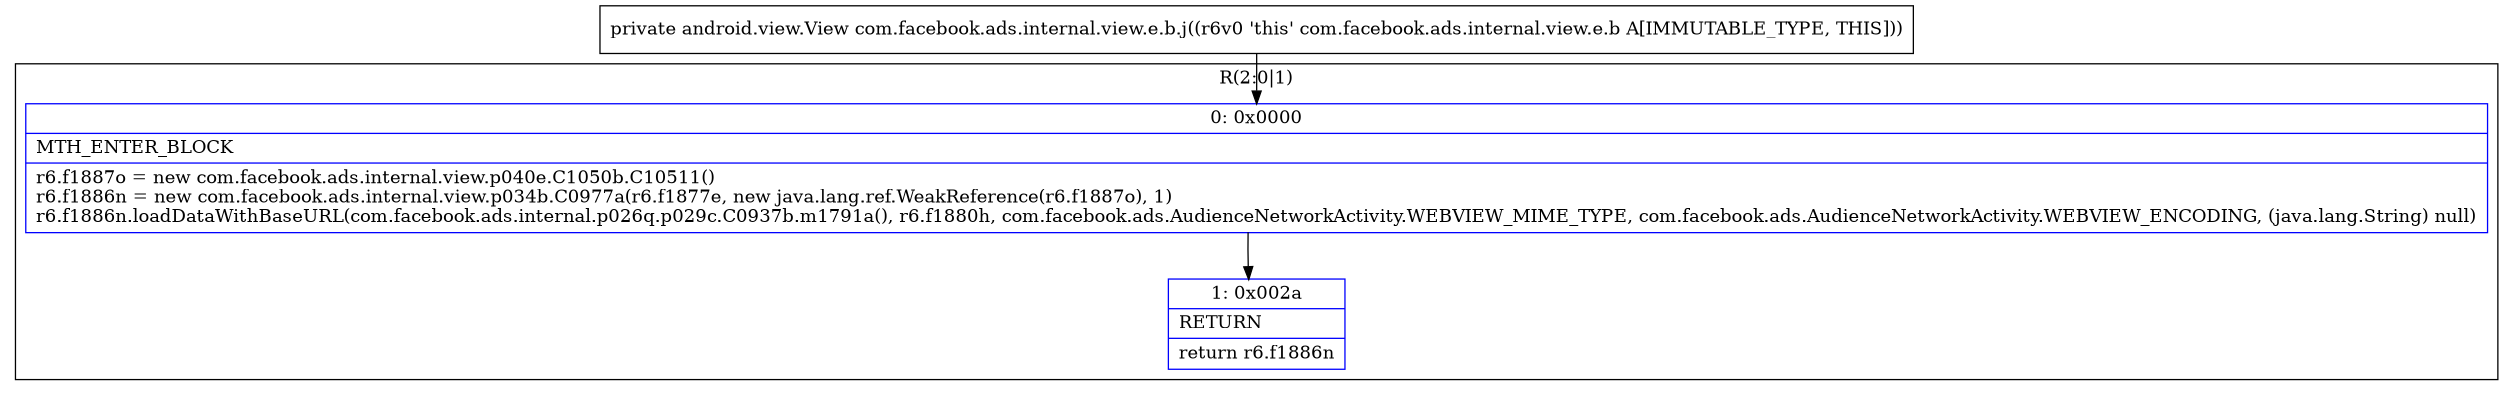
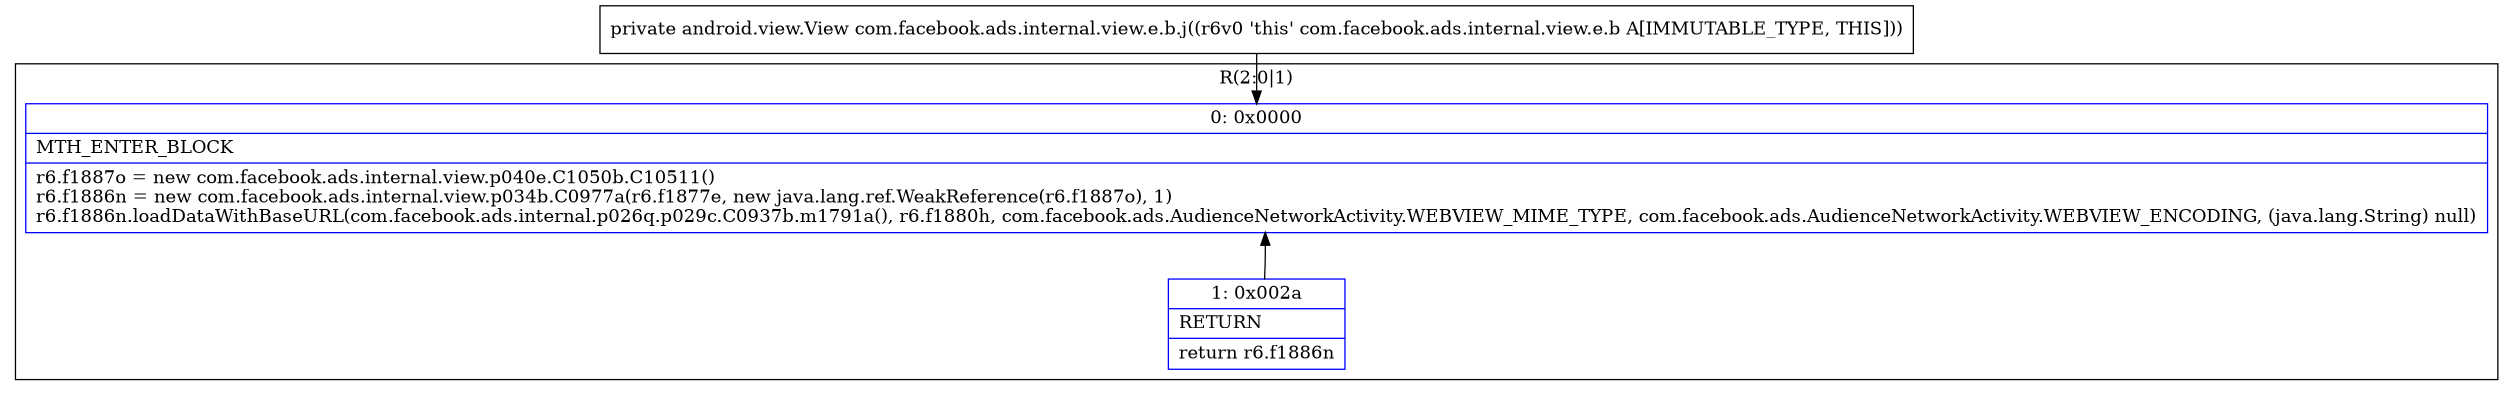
edge "0: 0x0000" -> "1: 0x002a": reversed
